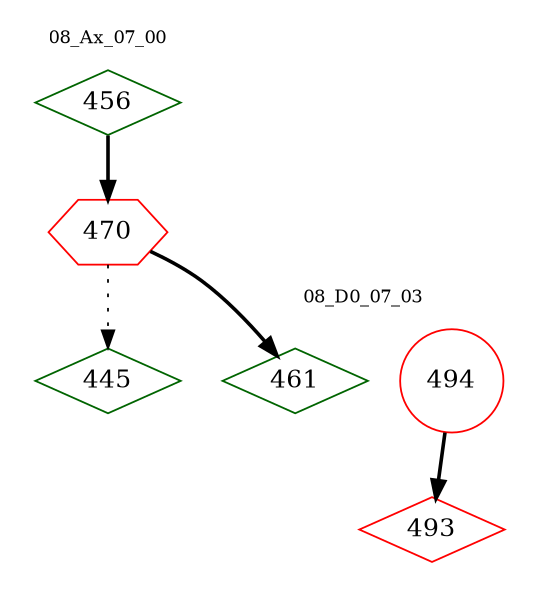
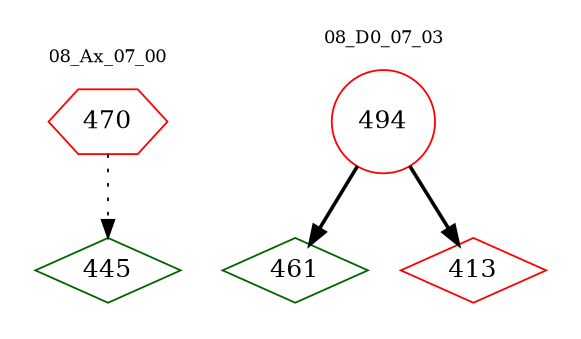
node "456": removed
edge "470" -> "461": now "494" -> "461"
node "493": label "493" -> "413"
